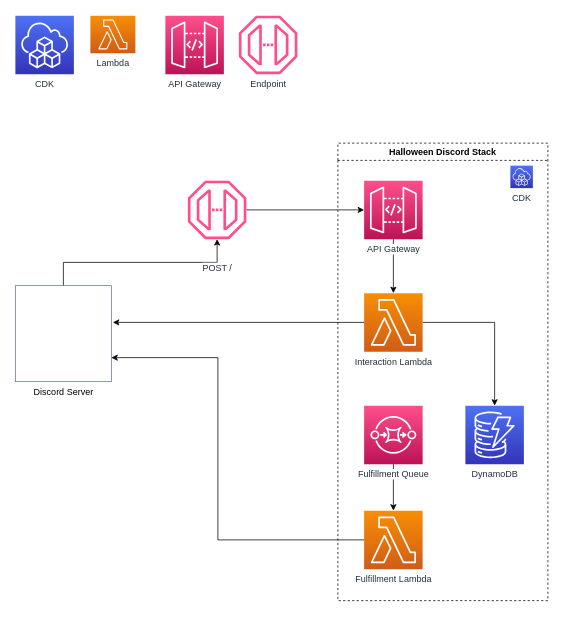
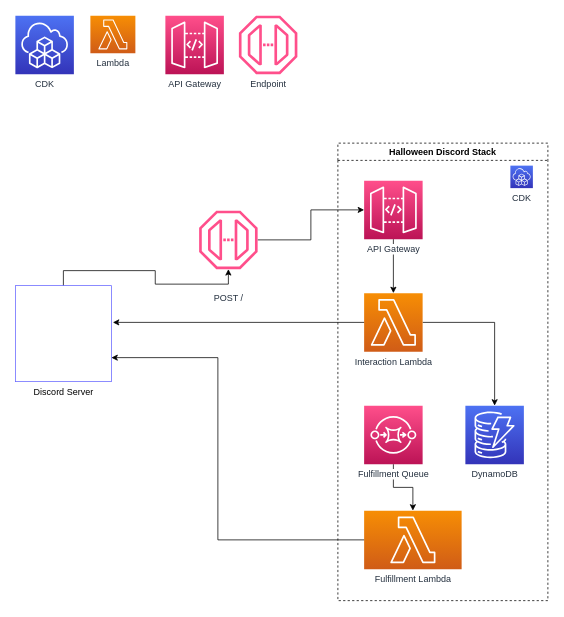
node "POST /": moved (217, 210) -> (228, 240)
node "Fulfillment Lambda": size 59x59 -> 98x59
